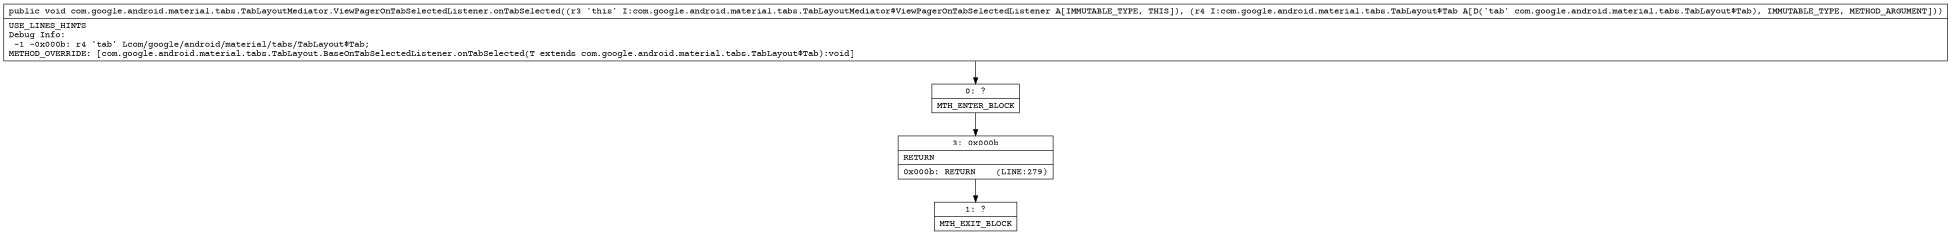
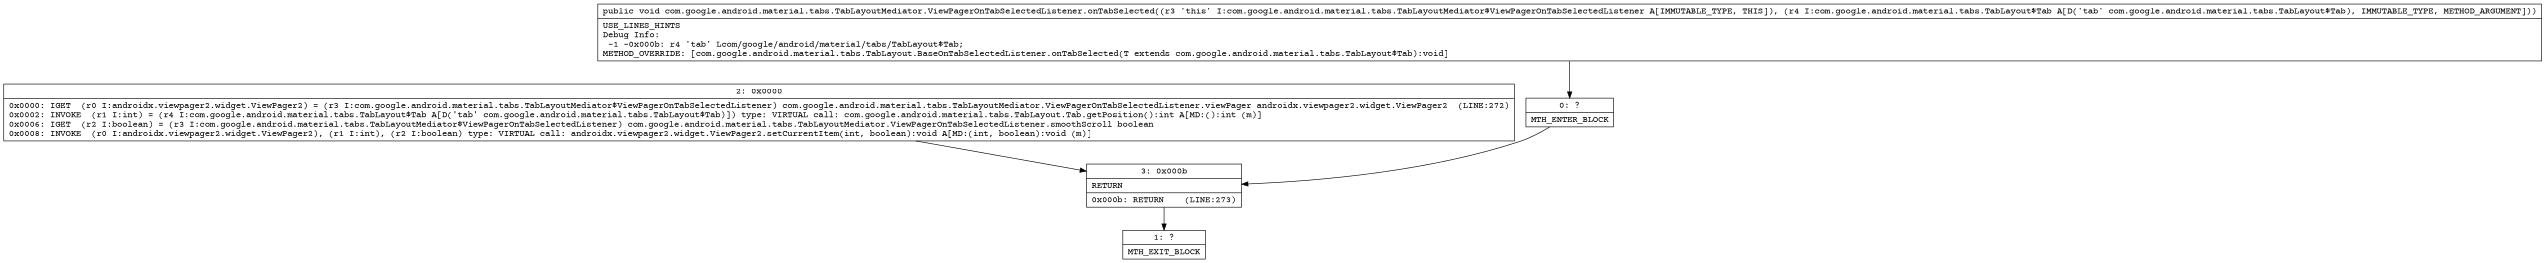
node "2: 0x0000": added
node "3: 0x000b": text "0x000b: RETURN    (LINE:279)" -> "0x000b: RETURN    (LINE:273)"
